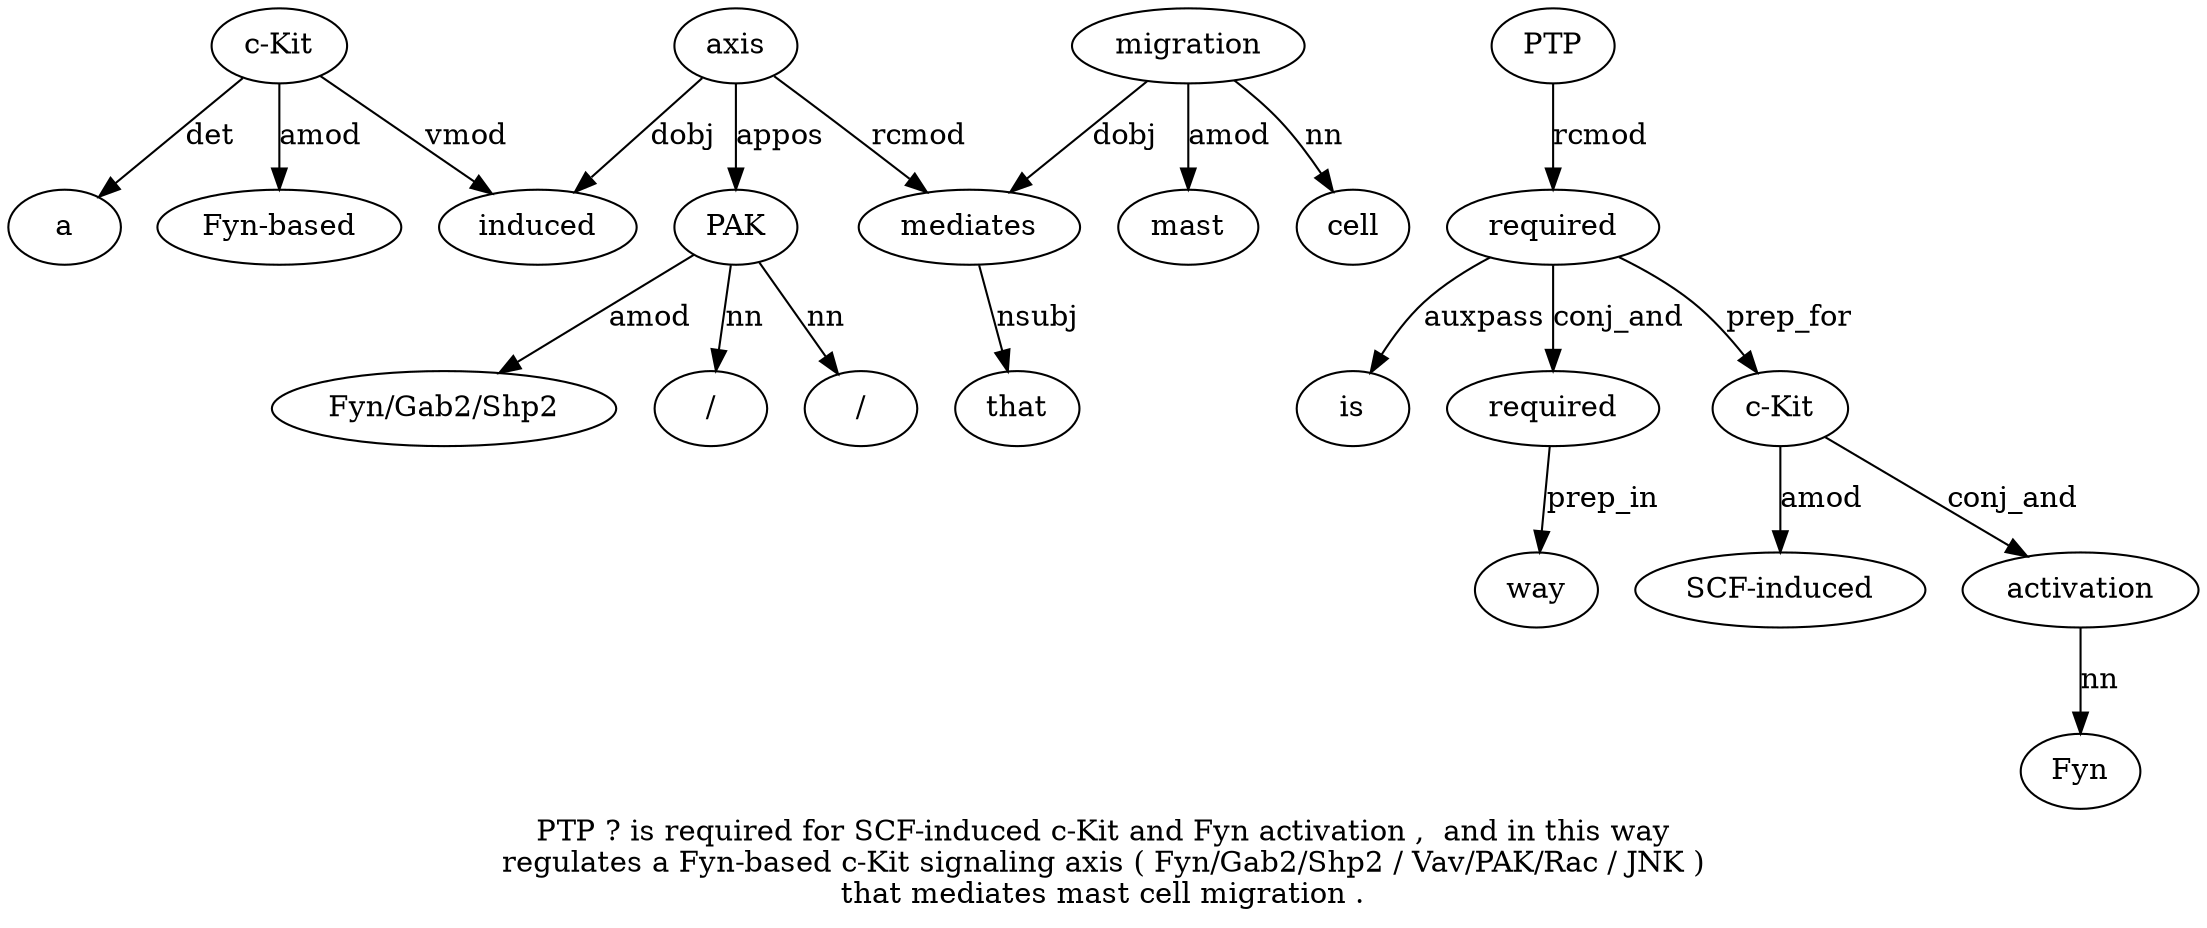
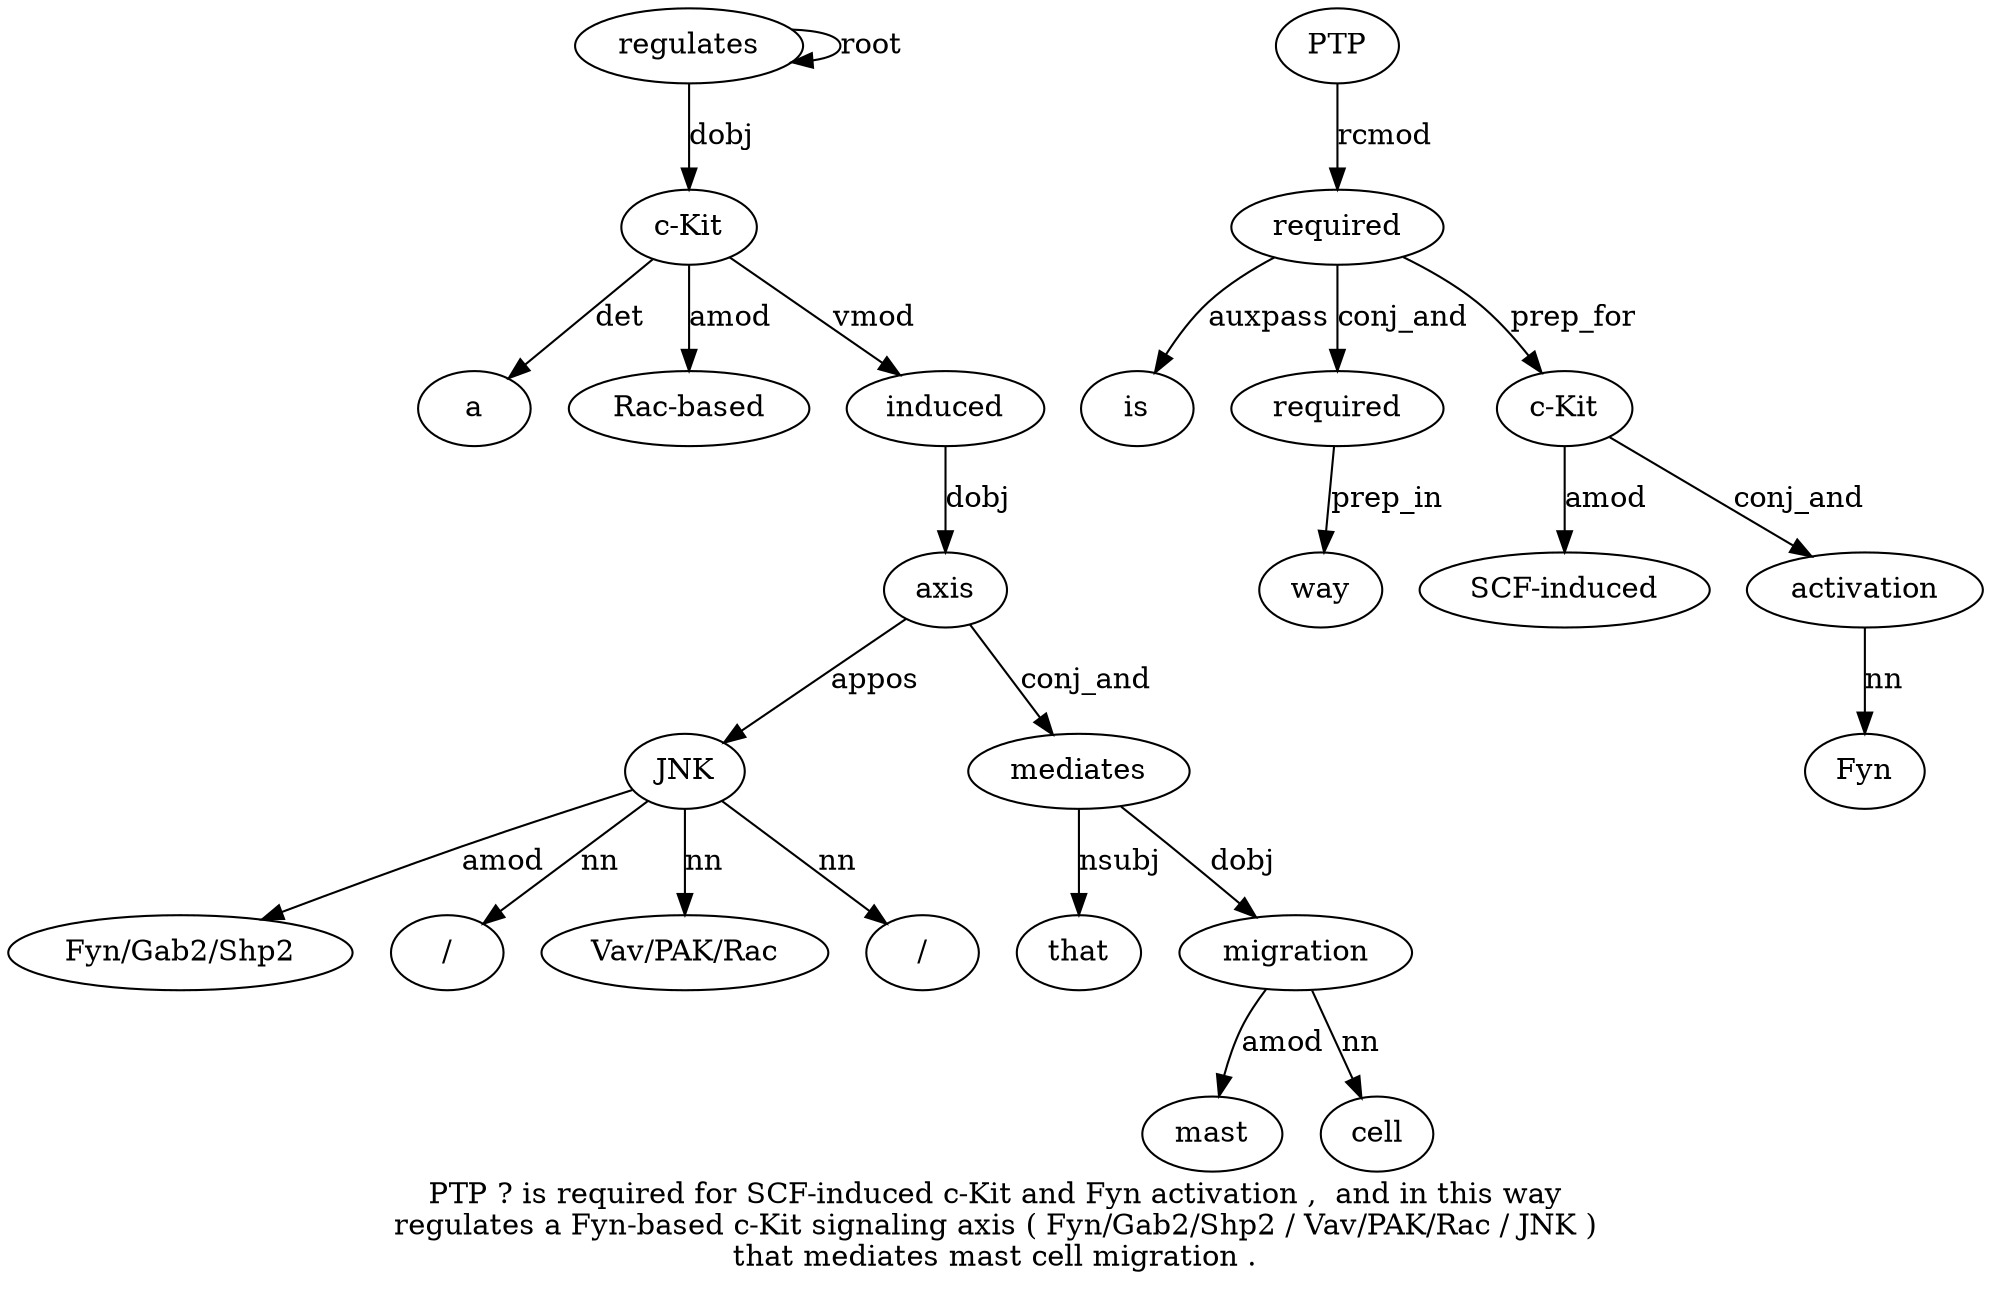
node "regulates": added
edge "axis" -> "induced": reversed
edge "migration" -> "mediates": reversed
edge "axis" -> "mediates": label "rcmod" -> "conj_and"
node "Fyn-based": label "Fyn-based" -> "Rac-based"
node "PAK": label "PAK" -> "JNK"
node "Vav/PAK/Rac": added
